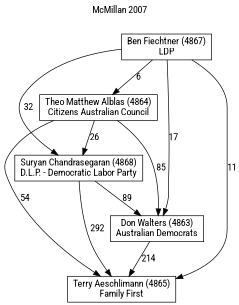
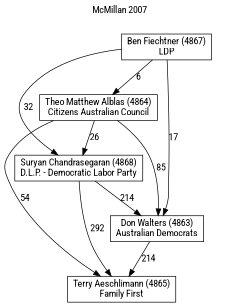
edge "Ben Fiechtner (4867) LDP" -> "Terry Aeschlimann (4865) Family First": removed, label "11"
edge "Suryan Chandrasegaran (4868) D.L.P. - Democratic Labor Party" -> "Don Walters (4863) Australian Democrats": label "89" -> "214"
